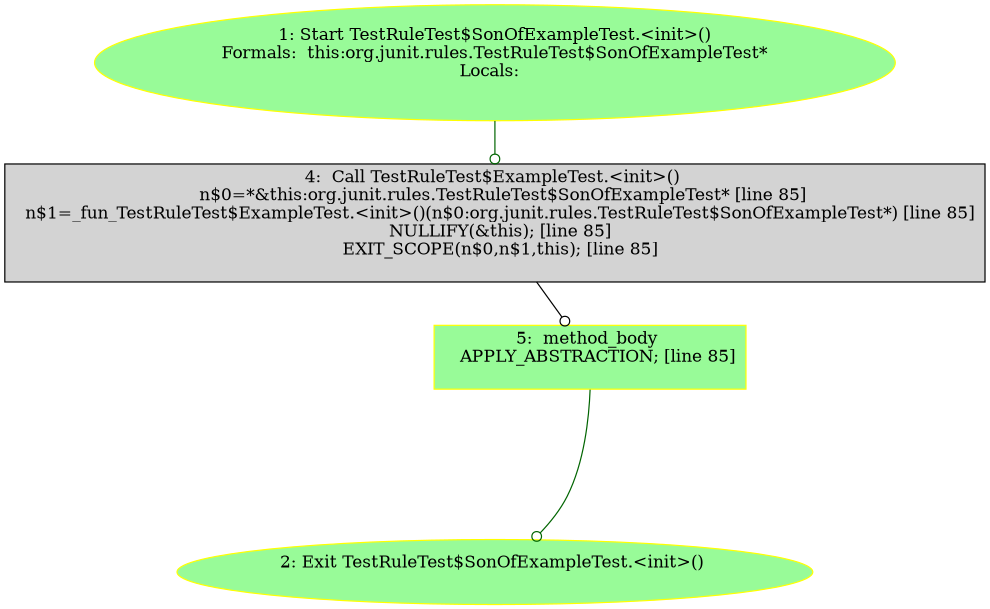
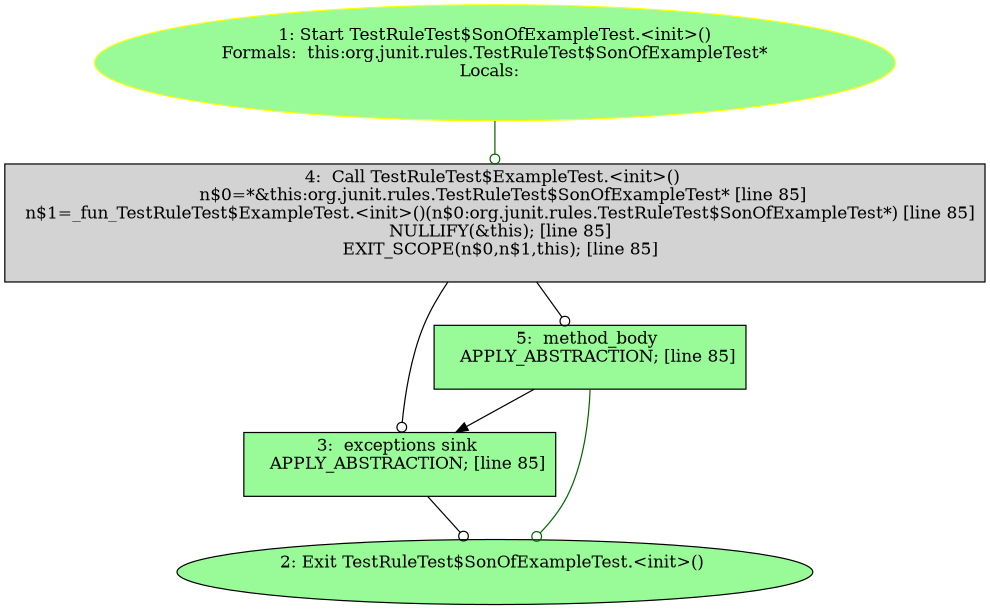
node "5:  method_body APPLY_ABSTRACTION; [line 85]": color yellow -> black
node "3:  exceptions sink APPLY_ABSTRACTION; [line 85]": added
node "2: Exit TestRuleTest$SonOfExampleTest.<init>()": color yellow -> black
